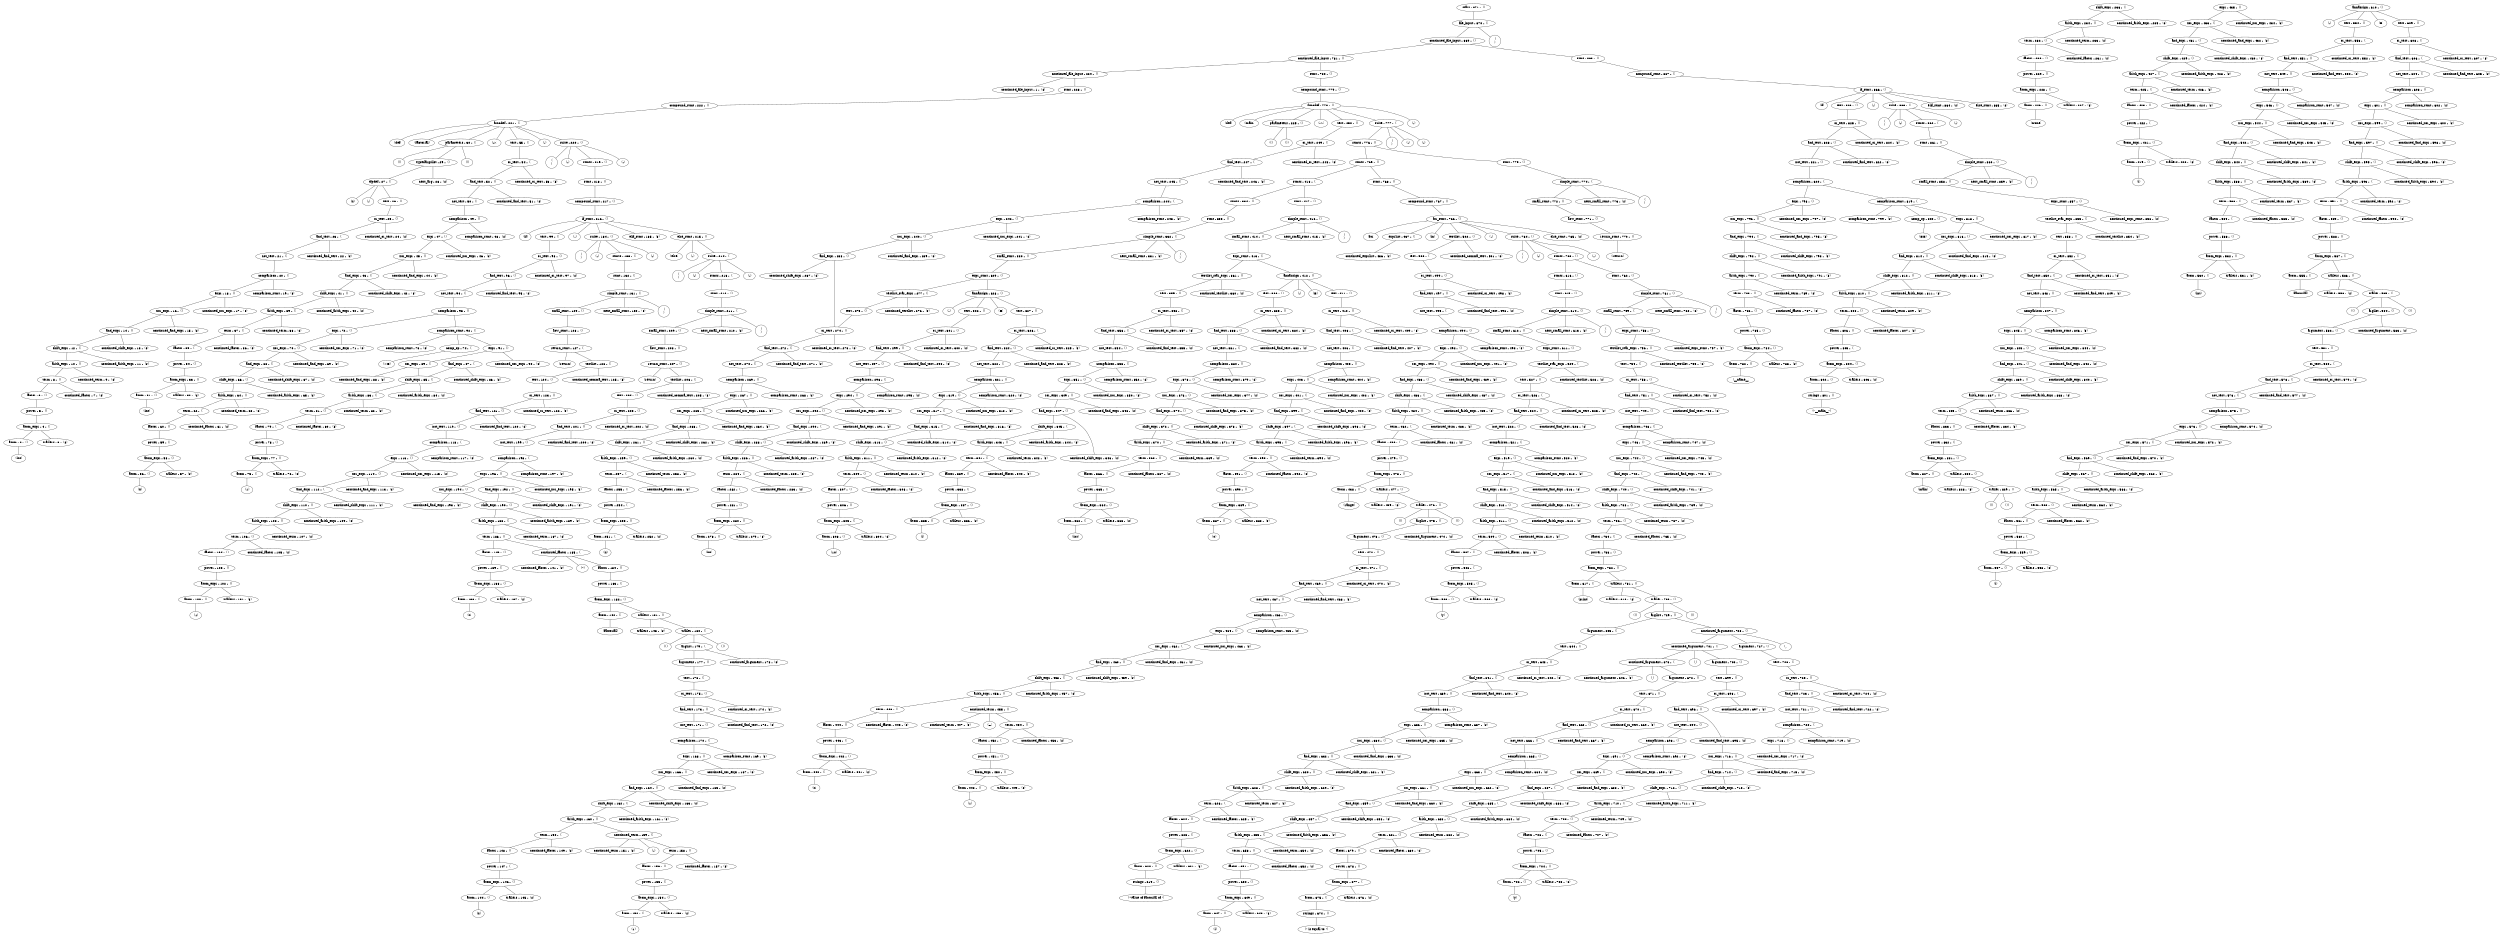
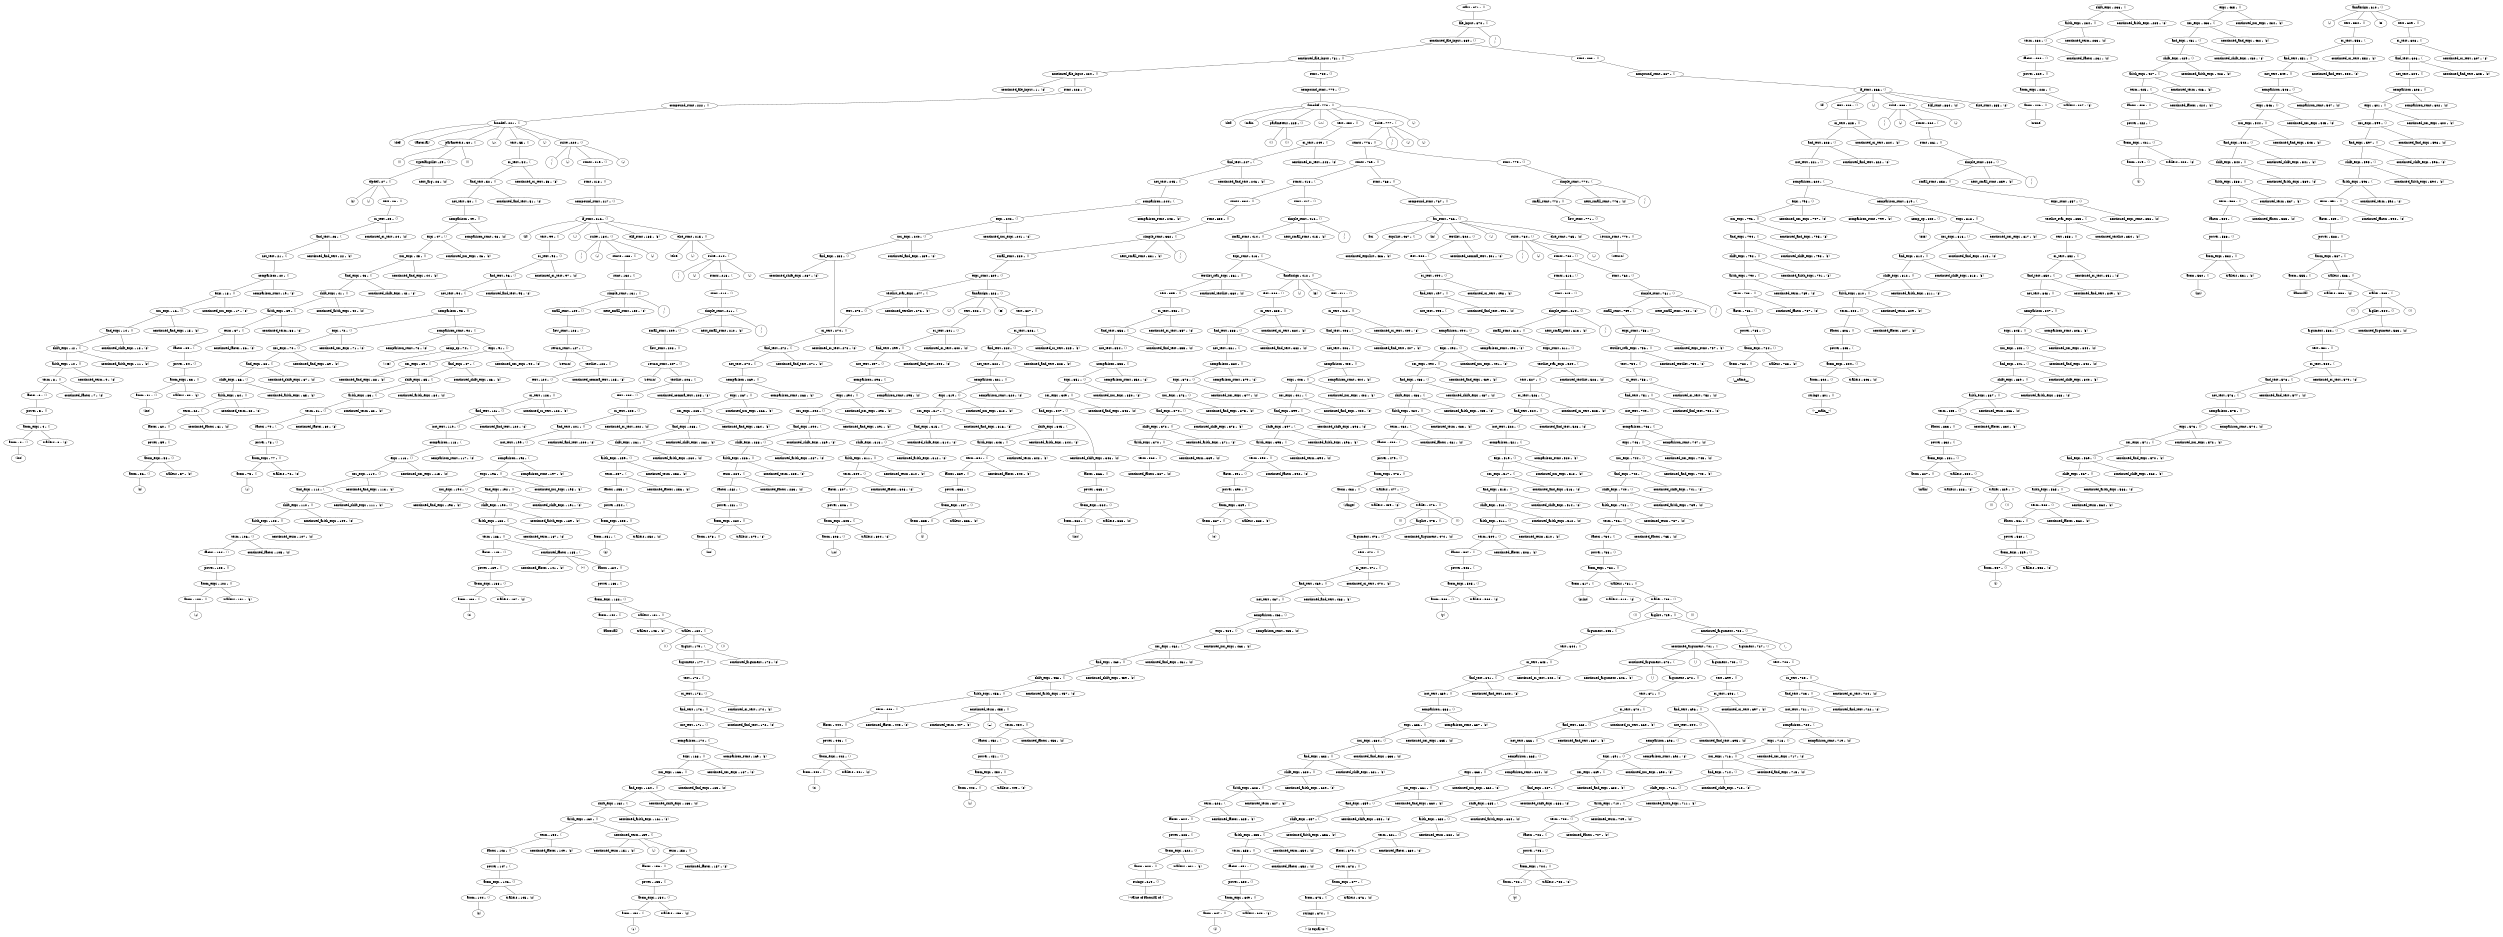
edge "atom_expr - 228 -  ()" -- "atom - 226 -  ()": removed
edge "term - 368 -  ()" -- "factor - 366 -  ()": now "continued_shift_expr - 346 -  (ε)" -- "factor - 366 -  ()"
edge "continued_and_test - 695 -  (ε)" -- "xor_expr - 716 -  ()": now "expr - 718 -  ()" -- "xor_expr - 716 -  ()"
